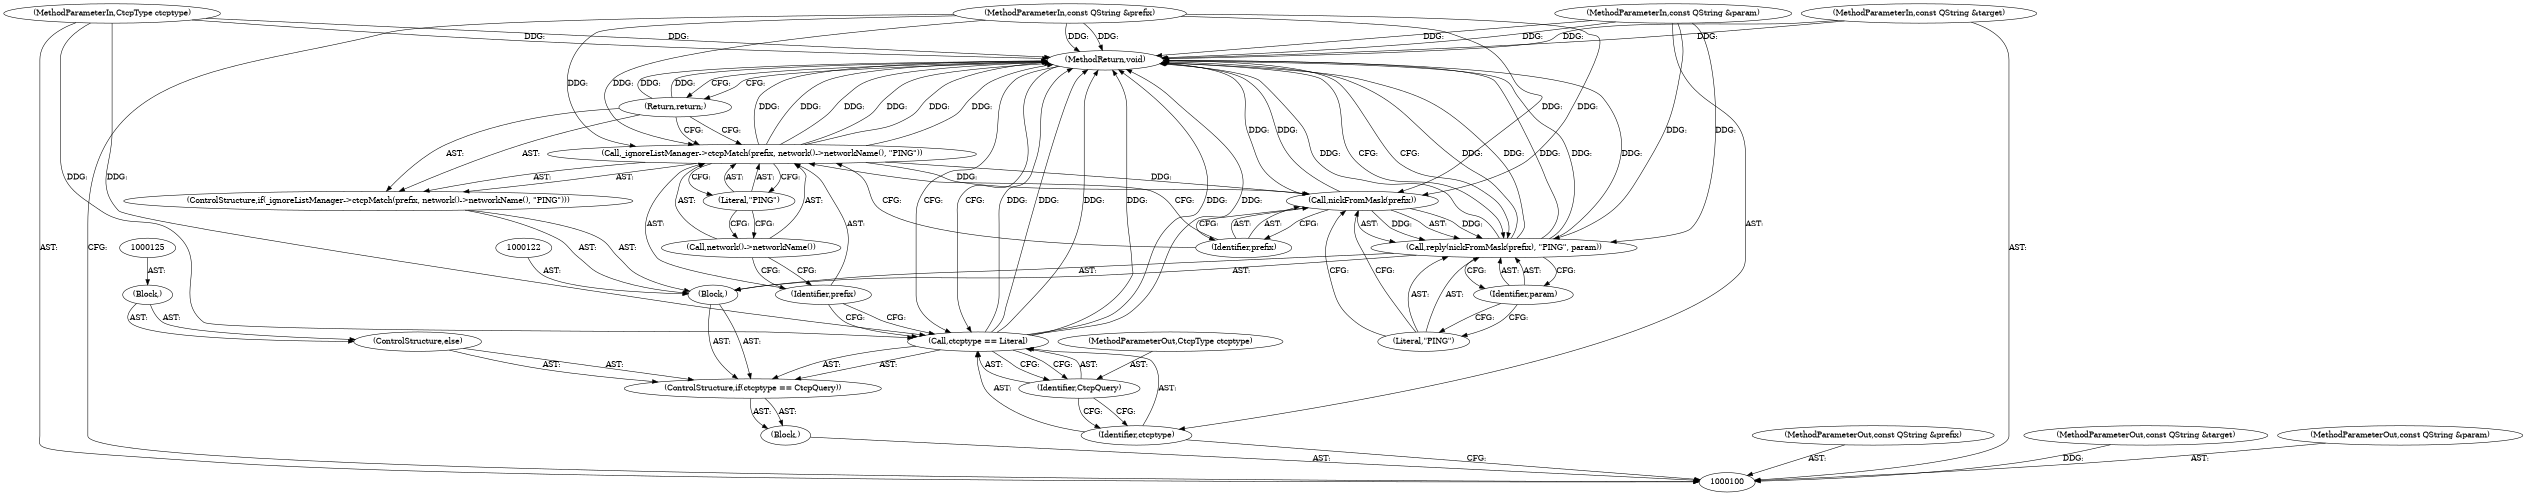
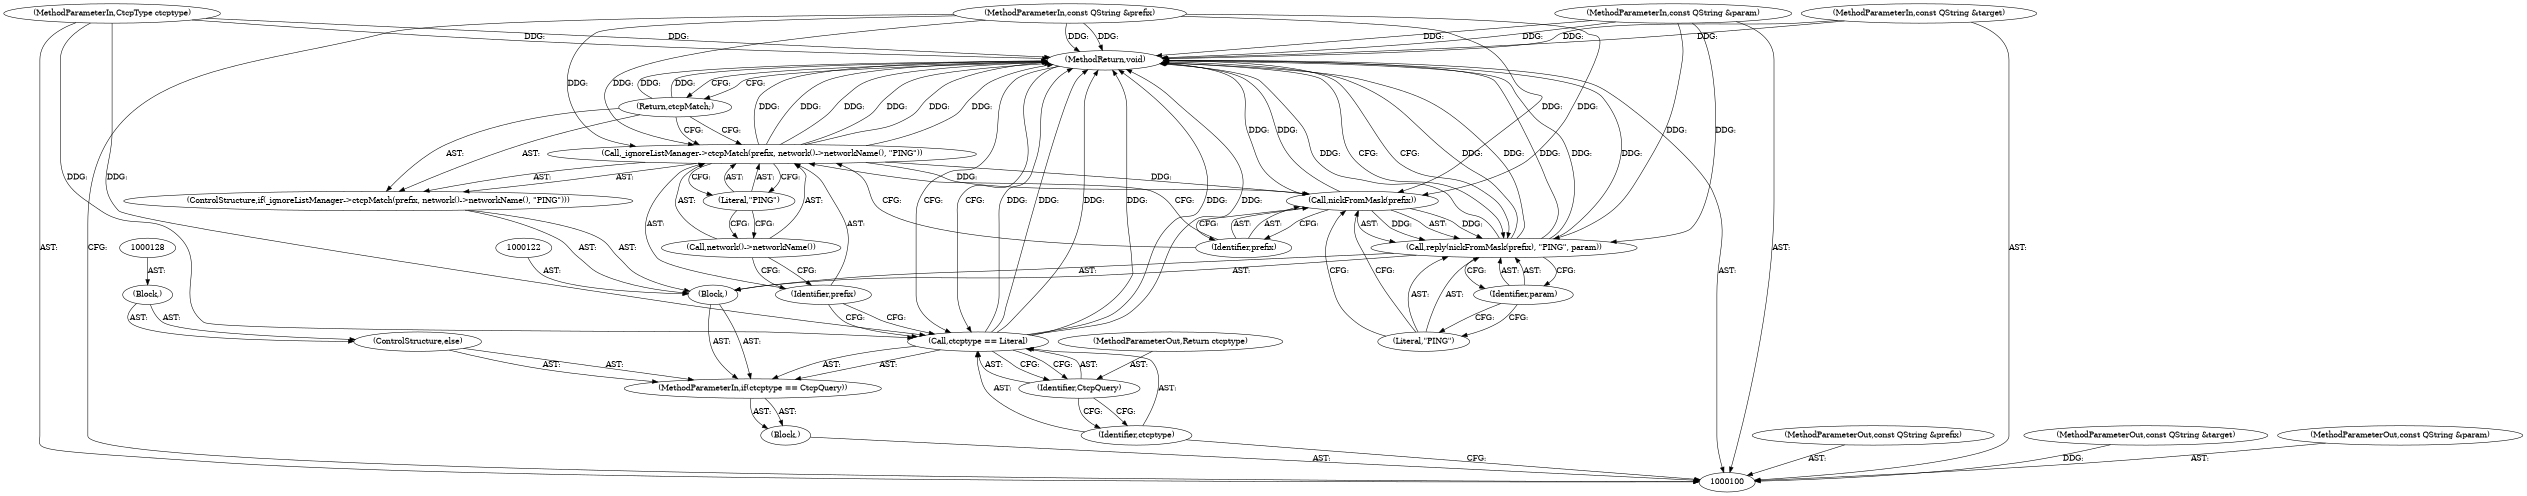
edge "(MethodReturn,void)" -> "1000100": added, label "AST:"
node "(Return,return;)": label "(Return,return;)" -> "(Return,ctcpMatch;)"
node "1000125": label "1000125" -> "1000128"
edge "(MethodParameterIn,const QString &param)" -> "(Identifier,ctcptype)": now "(MethodParameterIn,const QString &param)" -> "1000100"
node "(MethodParameterOut,CtcpType ctcptype)": label "(MethodParameterOut,CtcpType ctcptype)" -> "(MethodParameterOut,Return ctcptype)"
node "(ControlStructure,if(ctcptype == CtcpQuery))": label "(ControlStructure,if(ctcptype == CtcpQuery))" -> "(MethodParameterIn,if(ctcptype == CtcpQuery))"
